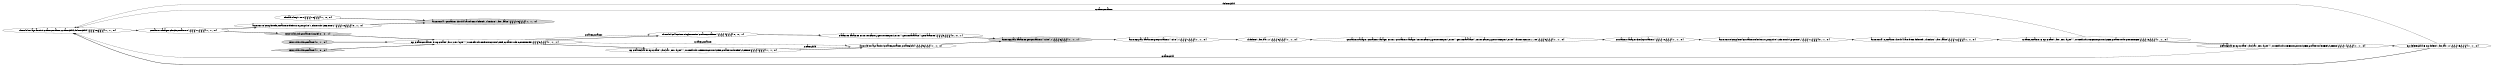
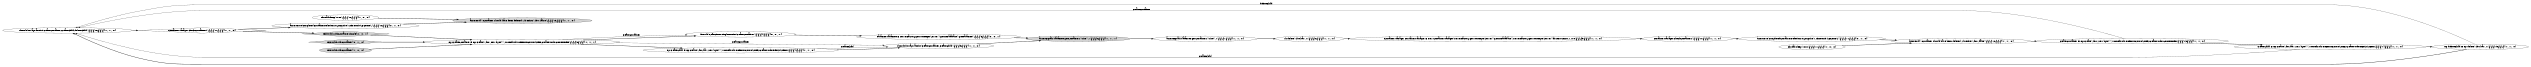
node "containerManager.checkContainers()@@@17@@@['1', '1', '0']": shape ellipse -> diamond
node "testMultiWithContainer['0', '1', '0']": shape ellipse -> diamond
node "Thread.sleep(1000)@@@11@@@['1', '0', '0']": added
node "testMultiWithContainer['1', '0', '0']": shape diamond -> ellipse
